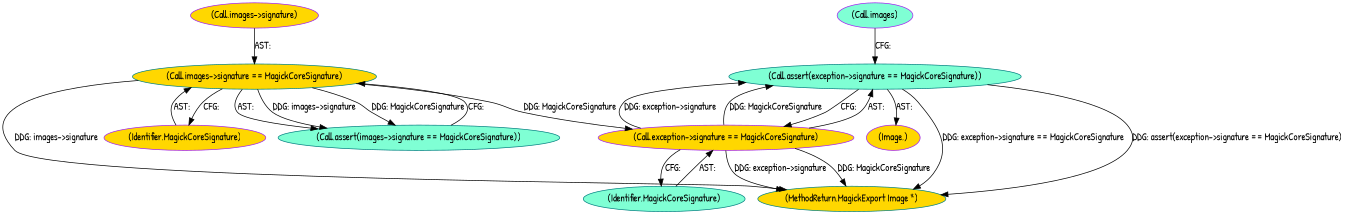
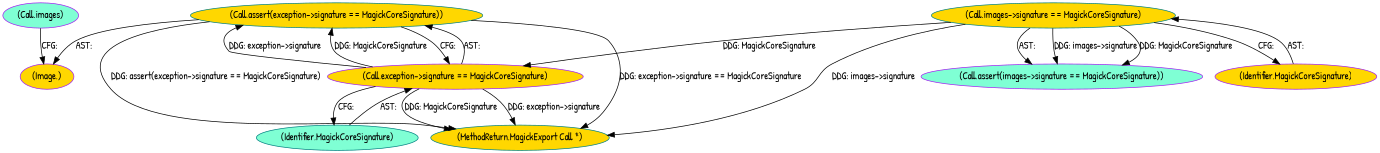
node "(Call,images->signature)": removed
edge "(Call,images)" -> "(Call,assert(exception->signature == MagickCoreSignature))": now "(Call,images)" -> "(Image,)"
node "(Call,assert(exception->signature == MagickCoreSignature))": fillcolor aquamarine -> gold
edge "(Call,assert(images->signature == MagickCoreSignature))" -> "(Call,images->signature == MagickCoreSignature)": removed, label "CFG:"
node "(Call,assert(images->signature == MagickCoreSignature))": color teal -> purple
node "(MethodReturn,MagickExport Image *)": label "(MethodReturn,MagickExport Image *)" -> "(MethodReturn,MagickExport Call *)"
